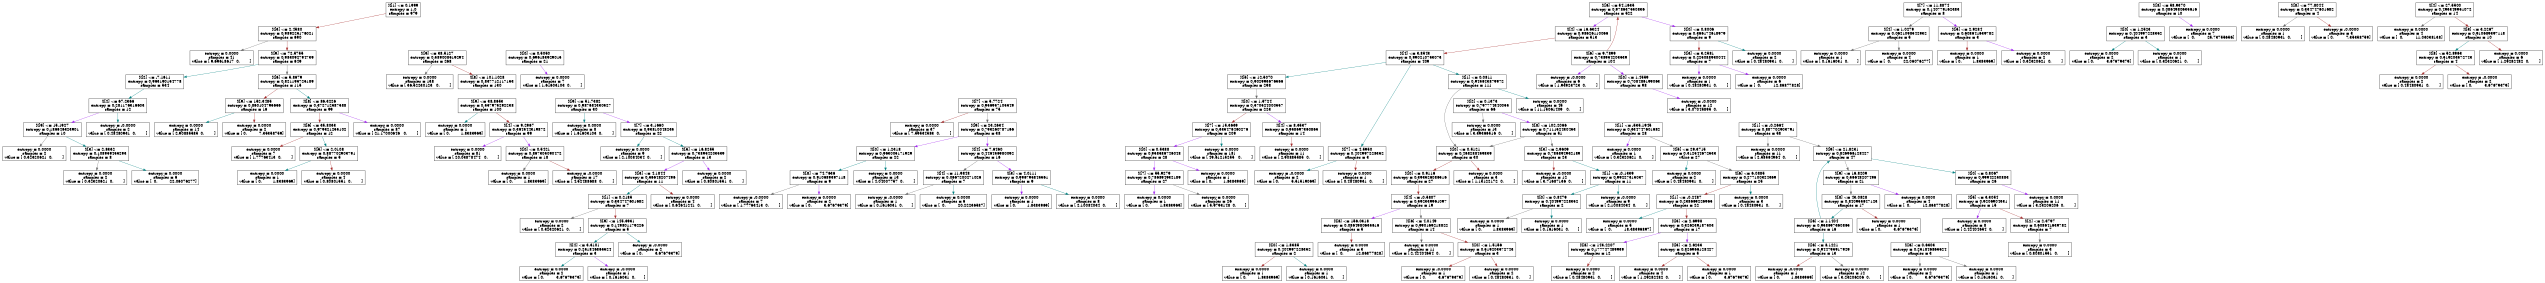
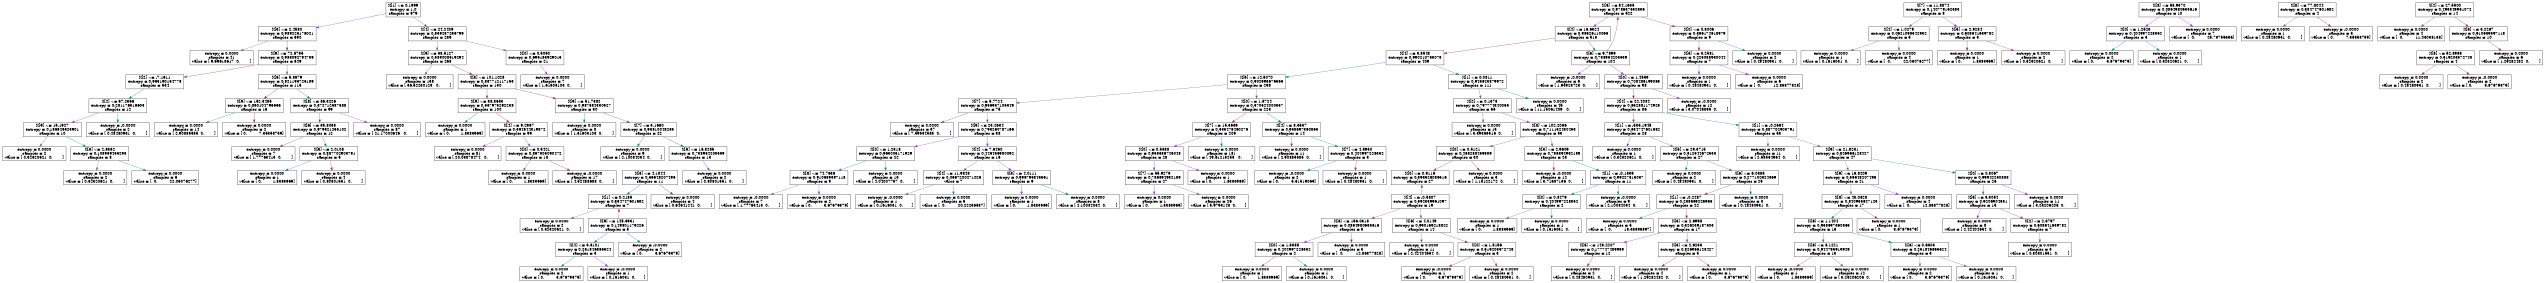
edge "X[1] <= 0.1999 entropy = 1.0 samples = 979" -> "X[3] <= 2.4580 entropy = 0.989225176021 samples = 690": color brown -> purple
edge "X[8] <= 58.9370 entropy = 0.0864980635616 samples = 10" -> "X[0] <= 1.2523 entropy = 0.404997228352 samples = 3": added
node "X[4] <= 24.2409 entropy = 0.839237236799 samples = 289": added
edge "X[4] <= 16.6324 entropy = 0.98626110066 samples = 513" -> "X[6] <= 9.7899 entropy = 0.738954203539 samples = 104": added
edge "X[3] <= 3.2267 entropy = 0.910689397118 samples = 10" -> "X[8] <= 52.8963 entropy = 0.519203572743 samples = 4": removed
edge "X[9] <= 72.5755 entropy = 0.983092794739 samples = 649" -> "X[2] <= -7.1611 entropy = 0.963190154778 samples = 534": color teal -> brown
edge "X[8] <= 101.1028 entropy = 0.837712117153 samples = 130" -> "X[9] <= 38.8653 entropy = 0.557975292238 samples = 100": added
edge "X[8] <= 101.1028 entropy = 0.837712117153 samples = 130" -> "X[9] <= 51.7382 entropy = 0.987684330527 samples = 30": added
edge "X[5] <= 12.5070 entropy = 0.902993676566 samples = 298" -> "X[7] <= 5.7724 entropy = 0.956957105549 samples = 75": added
edge "X[4] <= 3.8543 entropy = 0.990210753073 samples = 409" -> "X[7] <= 4.5950 entropy = 0.404997228352 samples = 3": now "X[4] <= 8.3537 entropy = 0.958697360865 samples = 14" -> "X[7] <= 4.5950 entropy = 0.404997228352 samples = 3"
node "X[4] <= 22.4084 entropy = 0.652881174923 samples = 86": added
edge "X[1] <= 0.0811 entropy = 0.945643879972 samples = 111" -> "X[0] <= 0.5121 entropy = 0.468288459839 samples = 30": now "X[1] <= 0.0811 entropy = 0.945643879972 samples = 111" -> "X[2] <= 0.1373 entropy = 0.797774340055 samples = 66"
edge "X[9] <= 51.7382 entropy = 0.987684330527 samples = 30" -> "X[7] <= 3.1660 entropy = 0.93810048235 samples = 22": color purple -> brown
edge "X[0] <= 1.5724 entropy = 0.570524000557 samples = 223" -> "X[4] <= 8.3537 entropy = 0.958697360865 samples = 14": color purple -> teal
node "X[8] <= 102.2066 entropy = 0.711152430453 samples = 51": label "X[8] <= 102.2066 entropy = 0.711152430453 samples = 51" -> "X[8] <= 102.2066 entropy = 0.711152430453 samples = 53"
node "X[5] <= 29.3715 entropy = 0.312544672533 value = 27": label "X[5] <= 29.3715 entropy = 0.312544672533 value = 27" -> "X[5] <= 29.3715 entropy = 0.312544672533 samples = 27"
edge "X[5] <= 16.8255 entropy = 0.738954203539 samples = 13" -> "X[3] <= 4.1844 entropy = 0.56648207496 samples = 11": removed
node "X[4] <= 11.9848 entropy = 0.0667200271026 samples = 7": label "X[4] <= 11.9848 entropy = 0.0667200271026 samples = 7" -> "X[4] <= 11.9848 entropy = 0.0667200271026 value = 7"
edge "X[0] <= 0.9116 entropy = 0.393526086516 samples = 27" -> "X[4] <= -0.5807 entropy = 0.592339961097 samples = 19": reversed
edge "X[0] <= 0.8067 entropy = 0.99942250883 samples = 26" -> "X[5] <= 3.3054 entropy = 0.9206904331 samples = 15": added
edge "X[6] <= 1.1404 entropy = 0.958697360865 samples = 16" -> "X[9] <= 21.8231 entropy = 0.826966128427 samples = 47": now "X[6] <= 1.1404 entropy = 0.958697360865 samples = 16" -> "X[6] <= 0.6303 entropy = 0.251846865524 samples = 3"
edge "X[1] <= 0.2185 entropy = 0.334747601682 samples = 7" -> "X[9] <= 145.3931 entropy = 0.149801179226 samples = 5": reversed
edge "X[8] <= 156.0318 entropy = 0.0864980635616 samples = 5" -> "X[0] <= 1.8385 entropy = 0.404997228352 samples = 2": added
node "X[6] <= 8.1221 entropy = 0.944795917929 samples = 13": label "X[6] <= 8.1221 entropy = 0.944795917929 samples = 13" -> "X[6] <= 8.1221 entropy = 0.944795919929 samples = 13"
